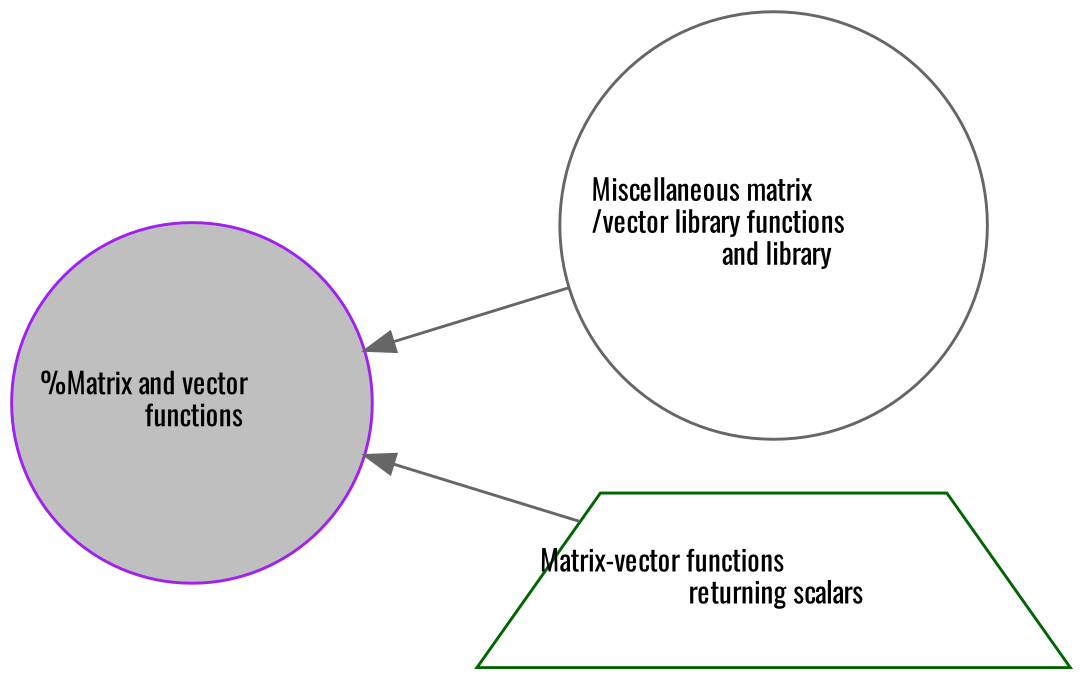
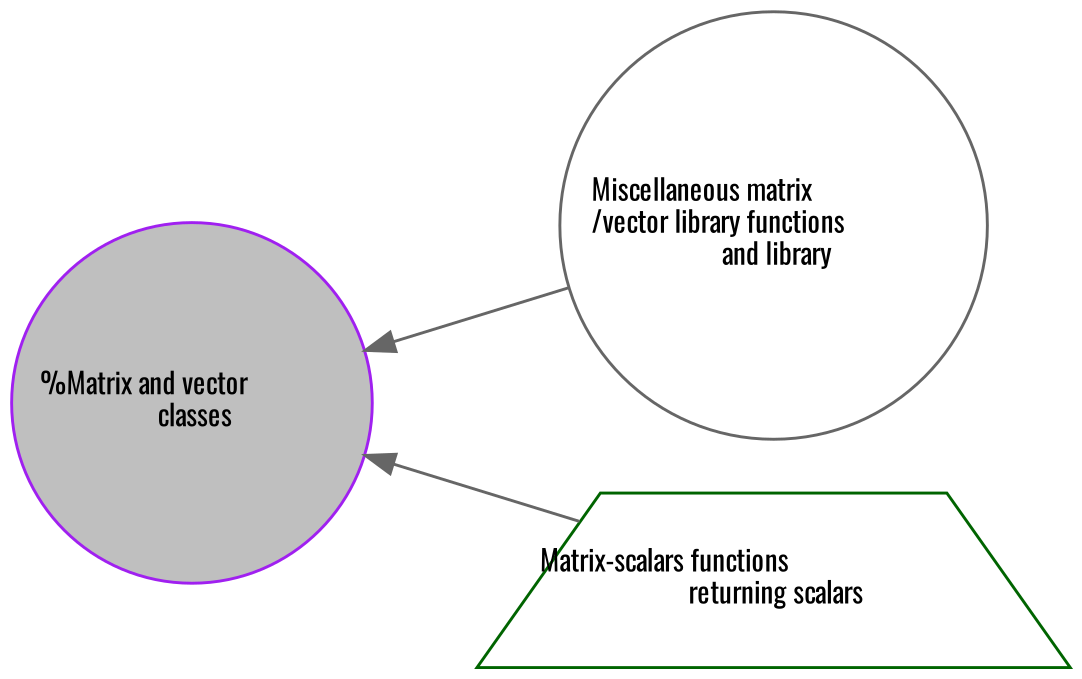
node "%Matrix and vector functions": label "%Matrix and vector functions" -> "%Matrix and vector classes"
node "Matrix-vector functions returning scalars": label "Matrix-vector functions returning scalars" -> "Matrix-scalars functions returning scalars"
